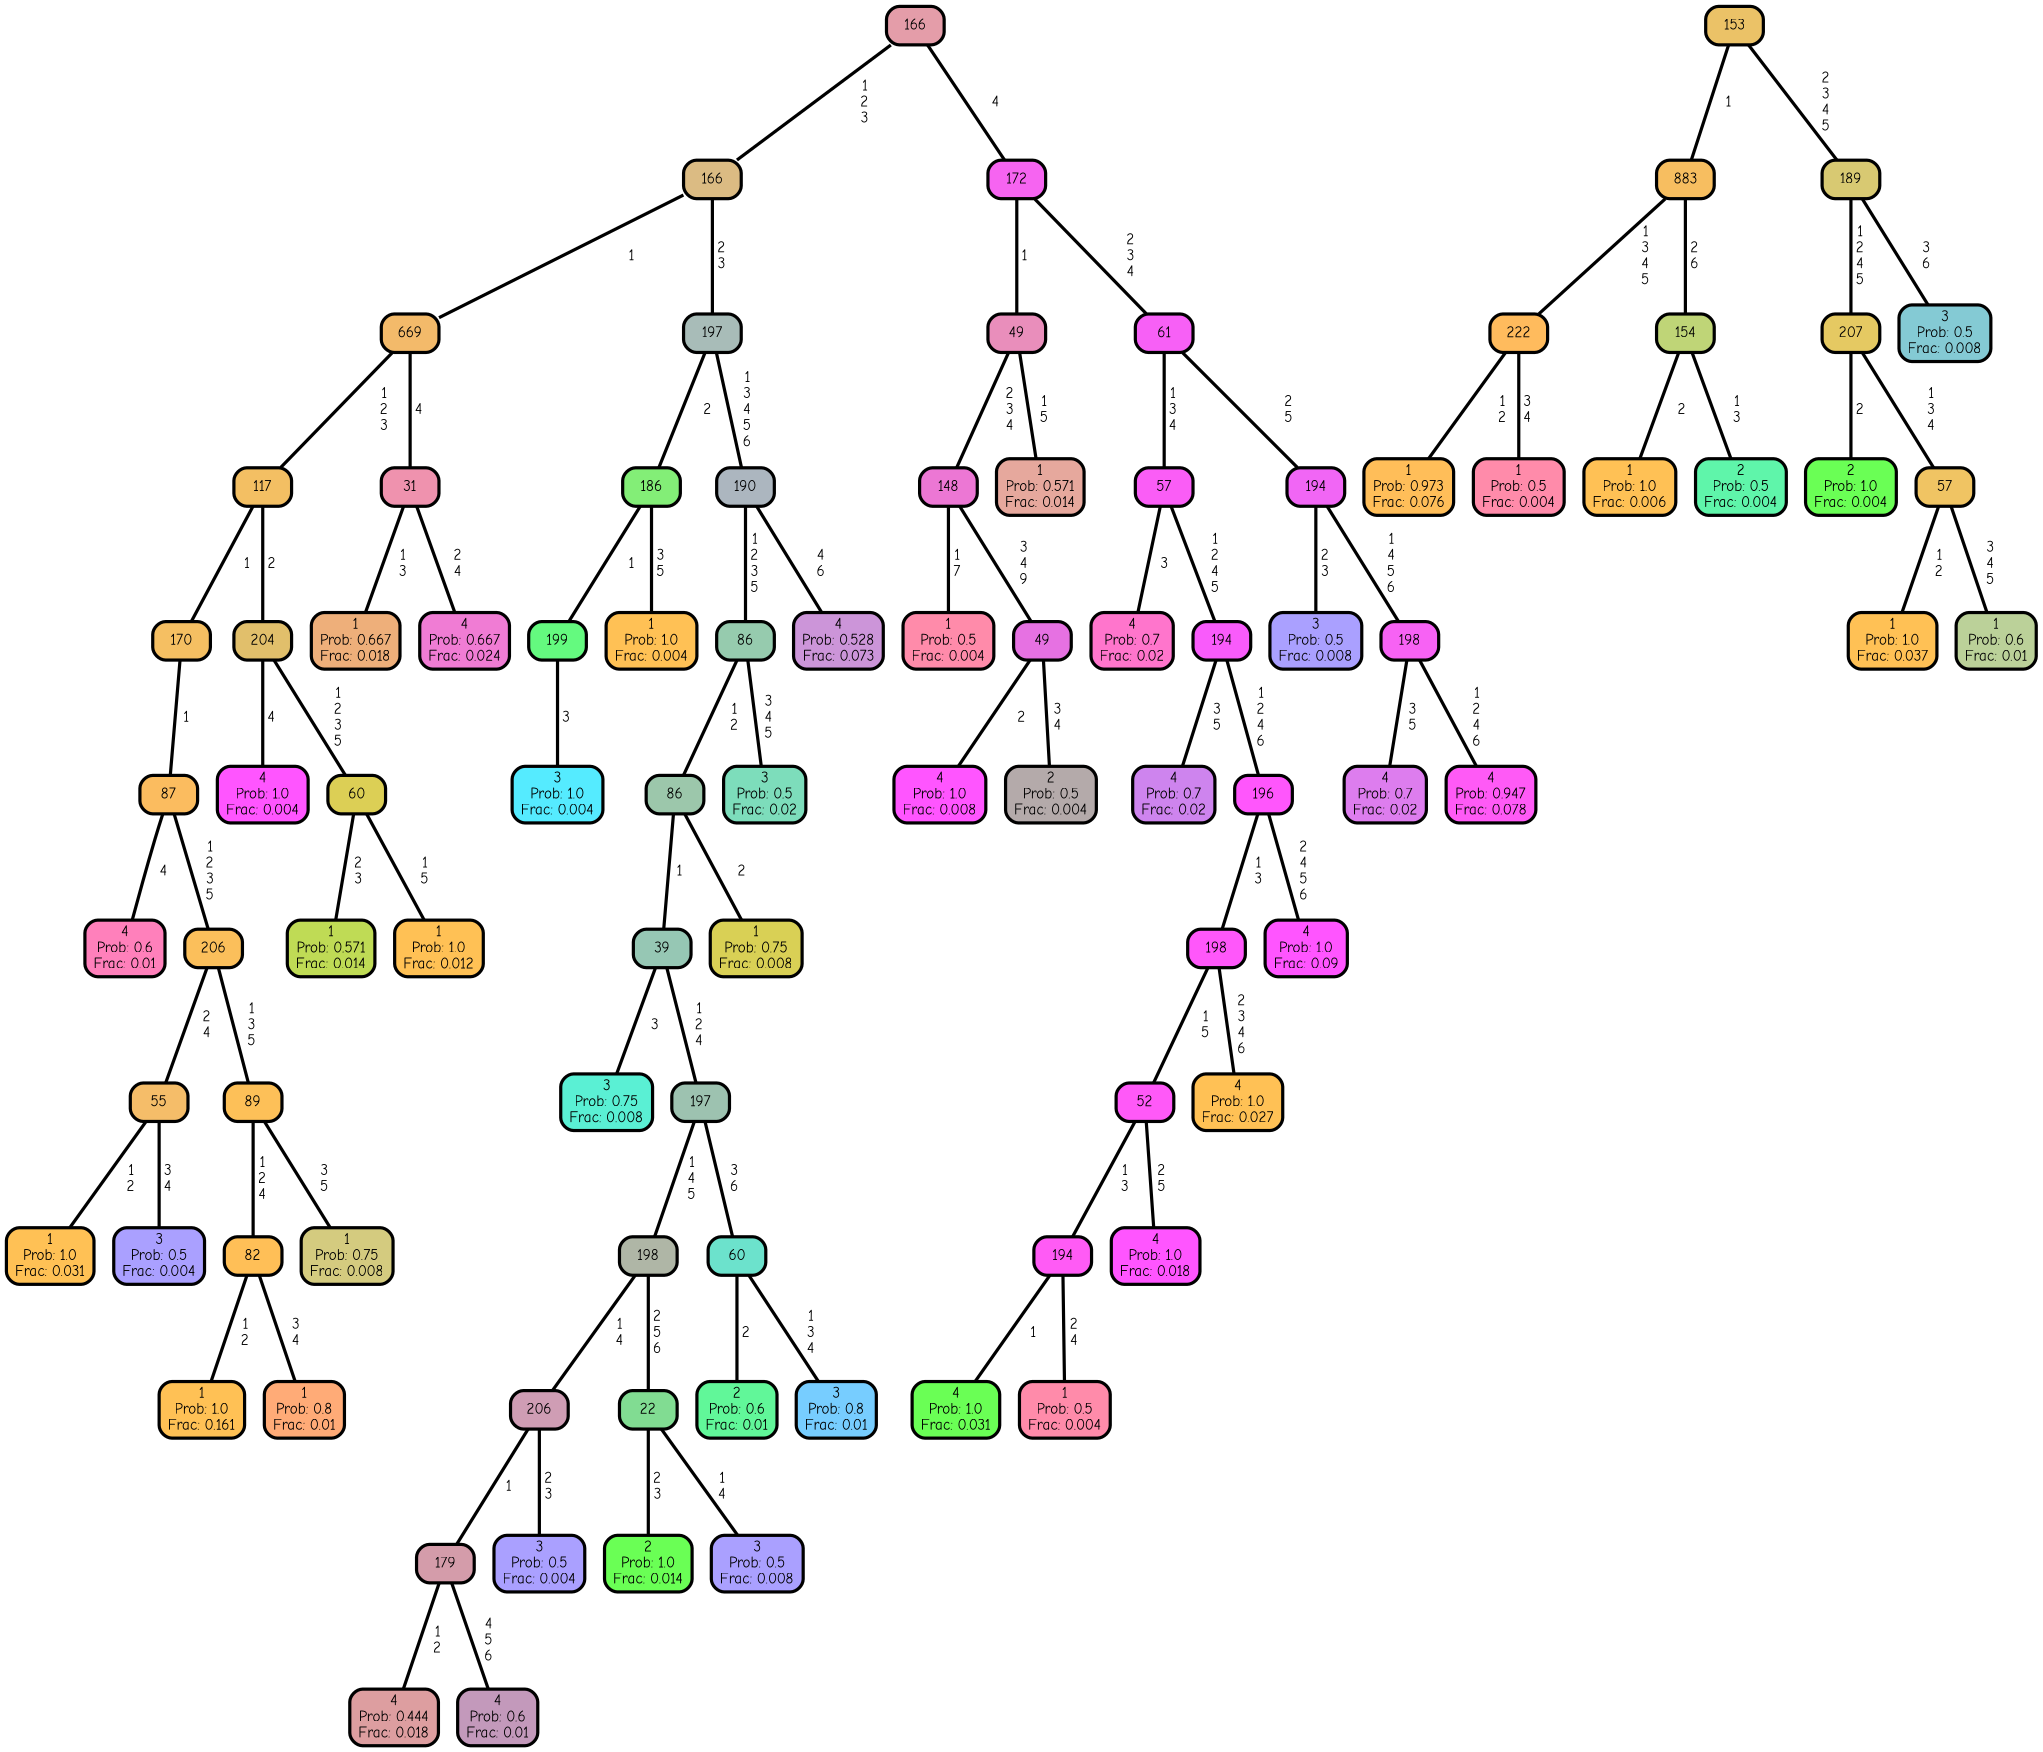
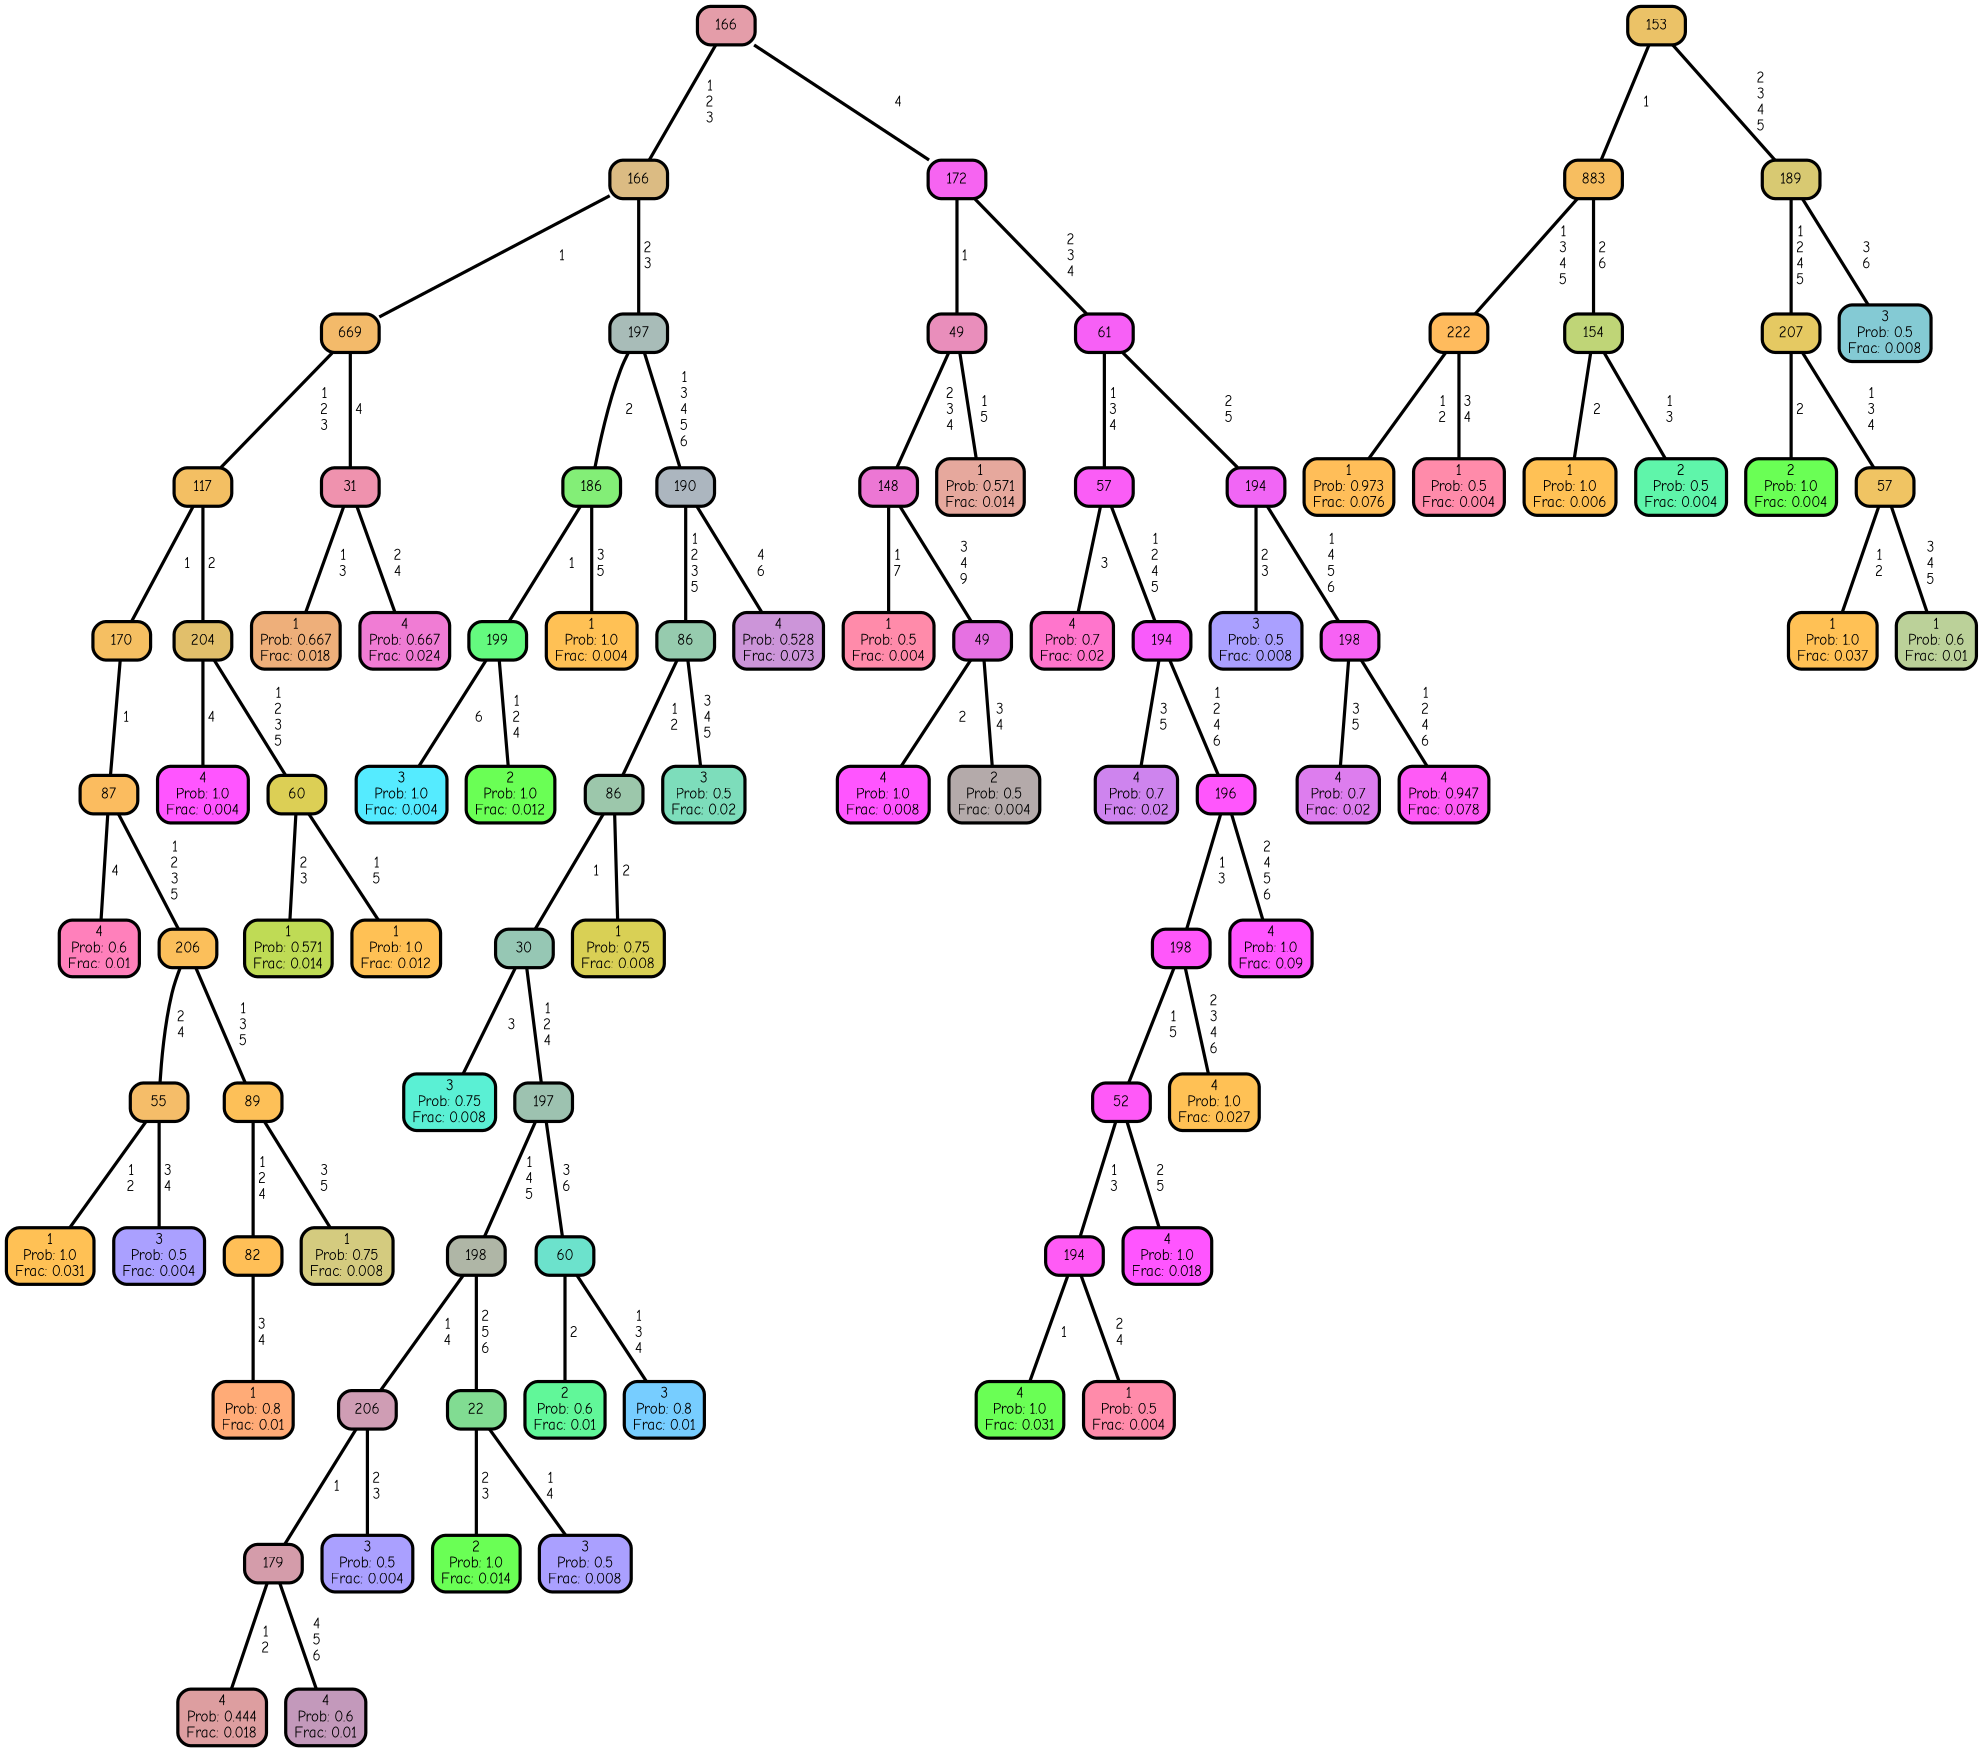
edge "199" -- "3 Prob: 1.0 Frac: 0.004": label " 3" -> " 6"
node "2 Prob: 1.0 Frac: 0.012": added
node "39": label "39" -> "30"
node "1 Prob: 1.0 Frac: 0.161": removed
